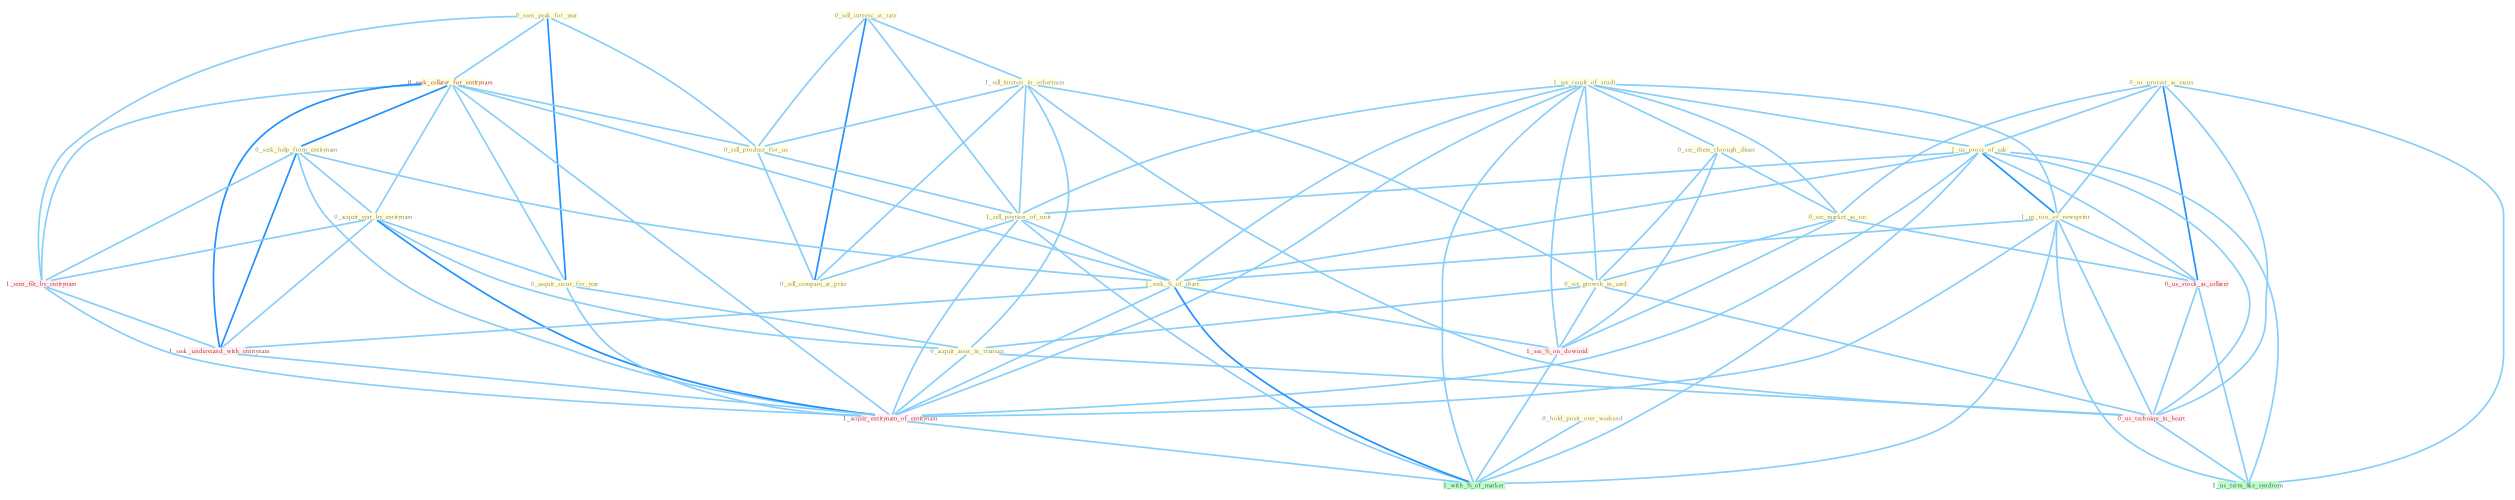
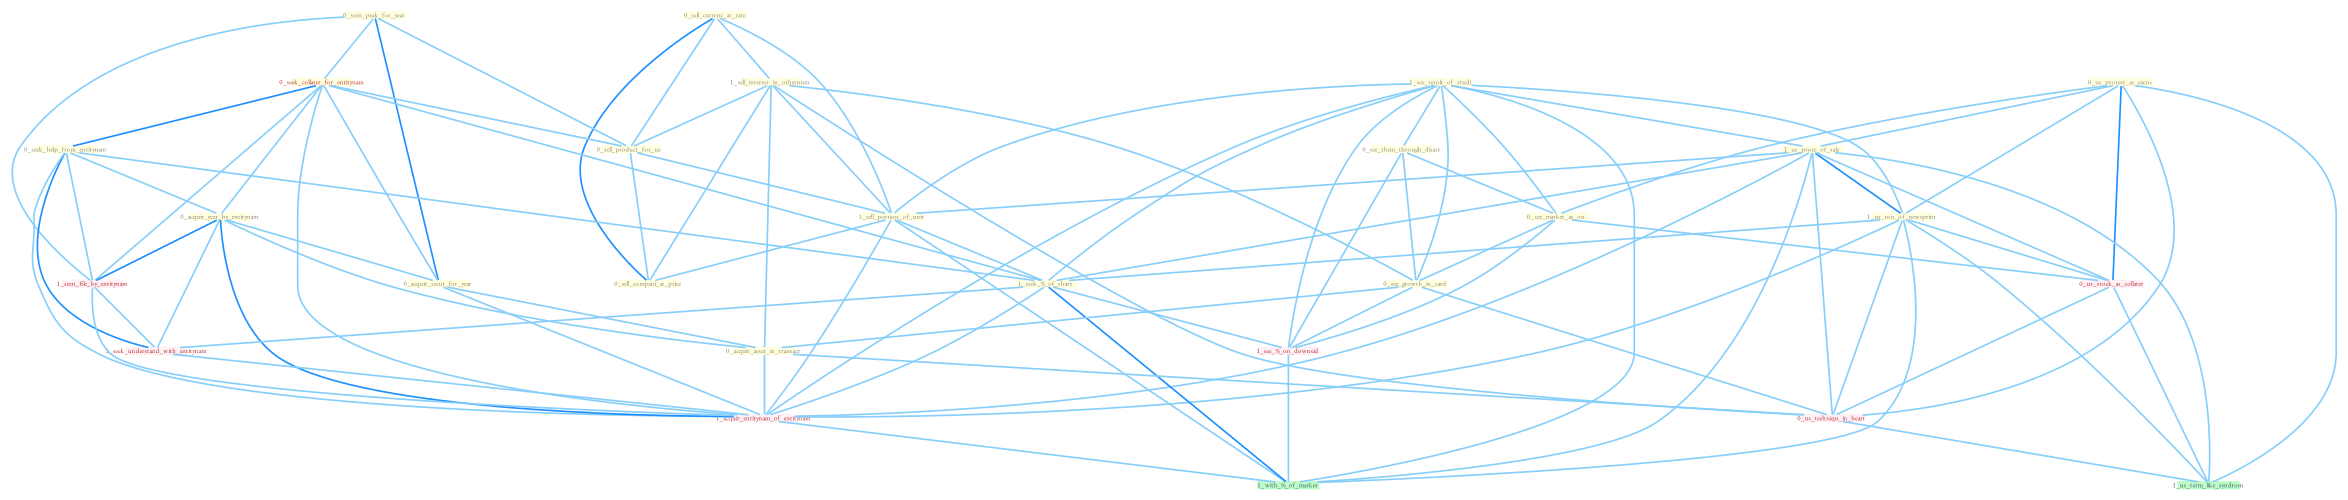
edge "0_seek_collater_for_entitynam" -- "1_seek_understand_with_entitynam": removed
edge "0_acquir_year_by_entitynam" -- "1_seen_file_by_entitynam": color #87cefa -> #1e90ff
node "0_hold_posit_over_weekend": removed
